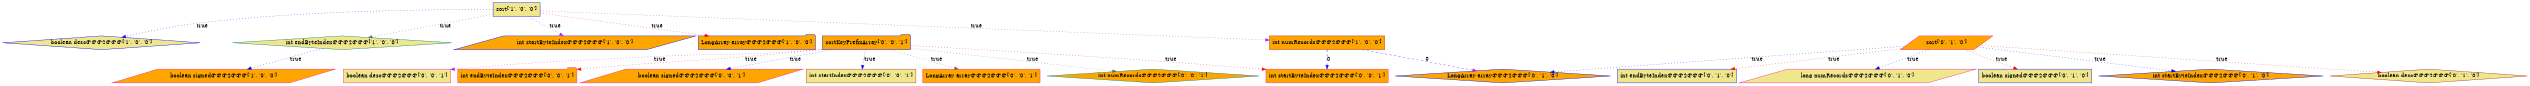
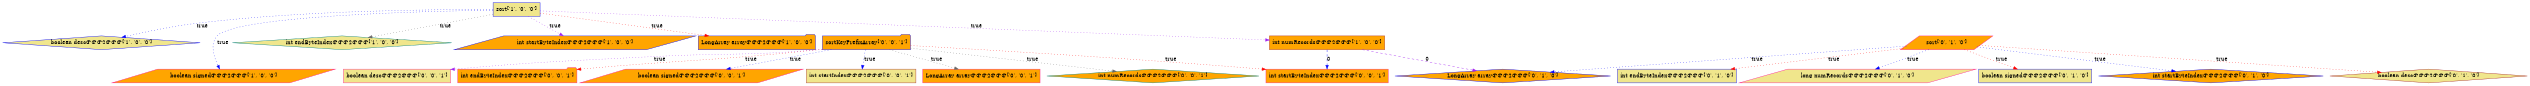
edge "int endByteIndex@@@2@@@['1', '0', '0']" -> "boolean signed@@@2@@@['1', '0', '0']": now "sort['1', '0', '0']" -> "boolean signed@@@2@@@['1', '0', '0']"
